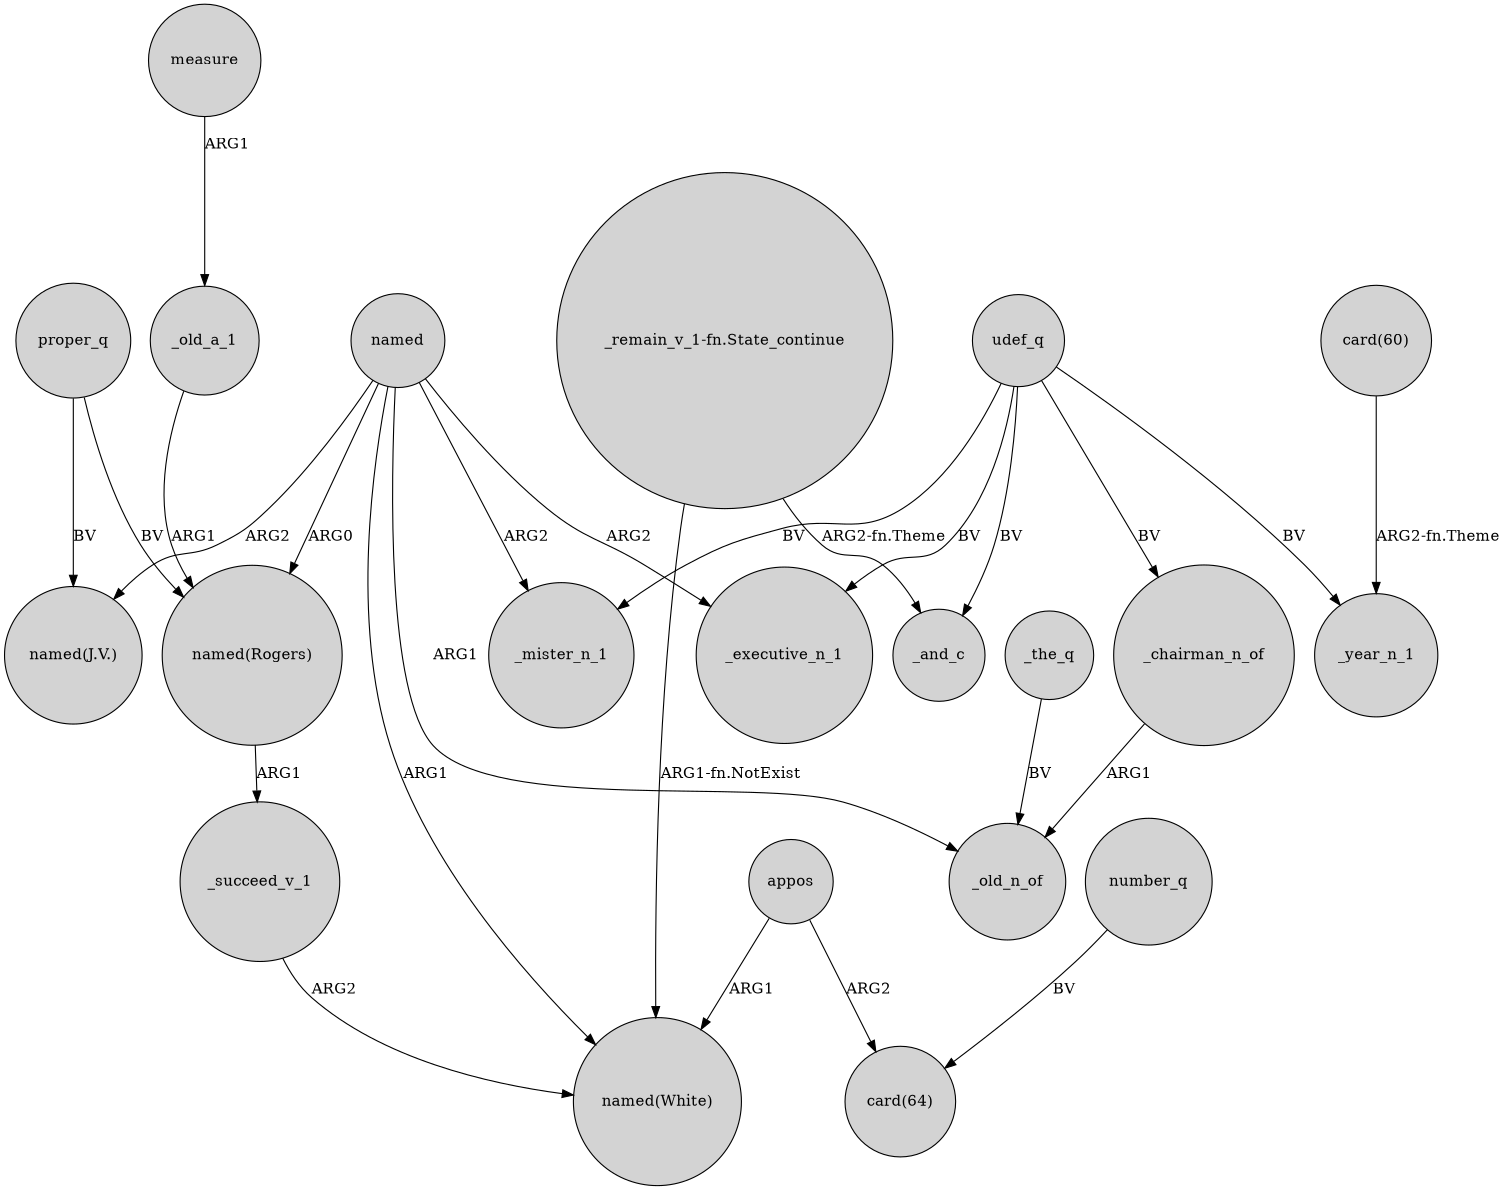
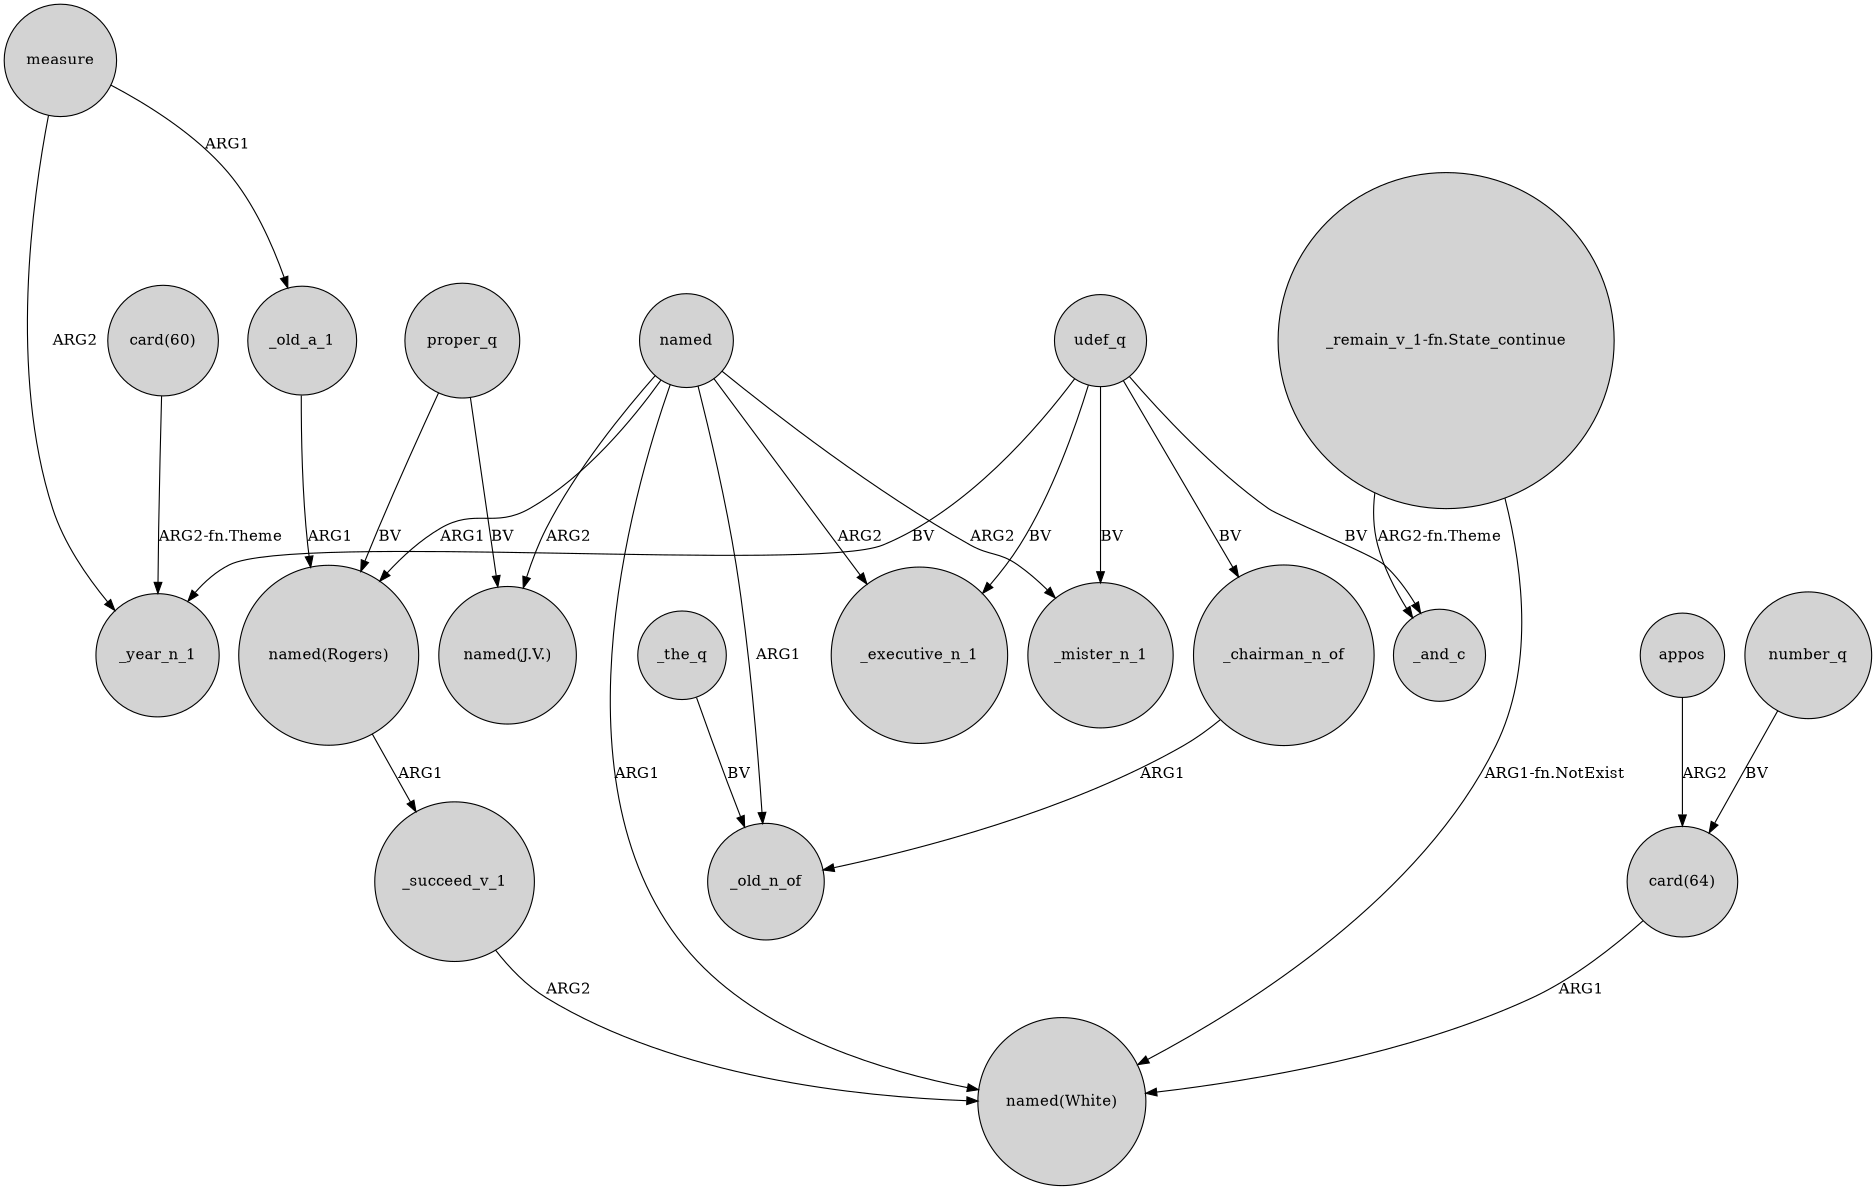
edge "measure" -> "_year_n_1": added, label "ARG2"
edge "named" -> "named(Rogers)": label "ARG0" -> "ARG1"
edge "appos" -> "named(White)": now "card(64)" -> "named(White)"
